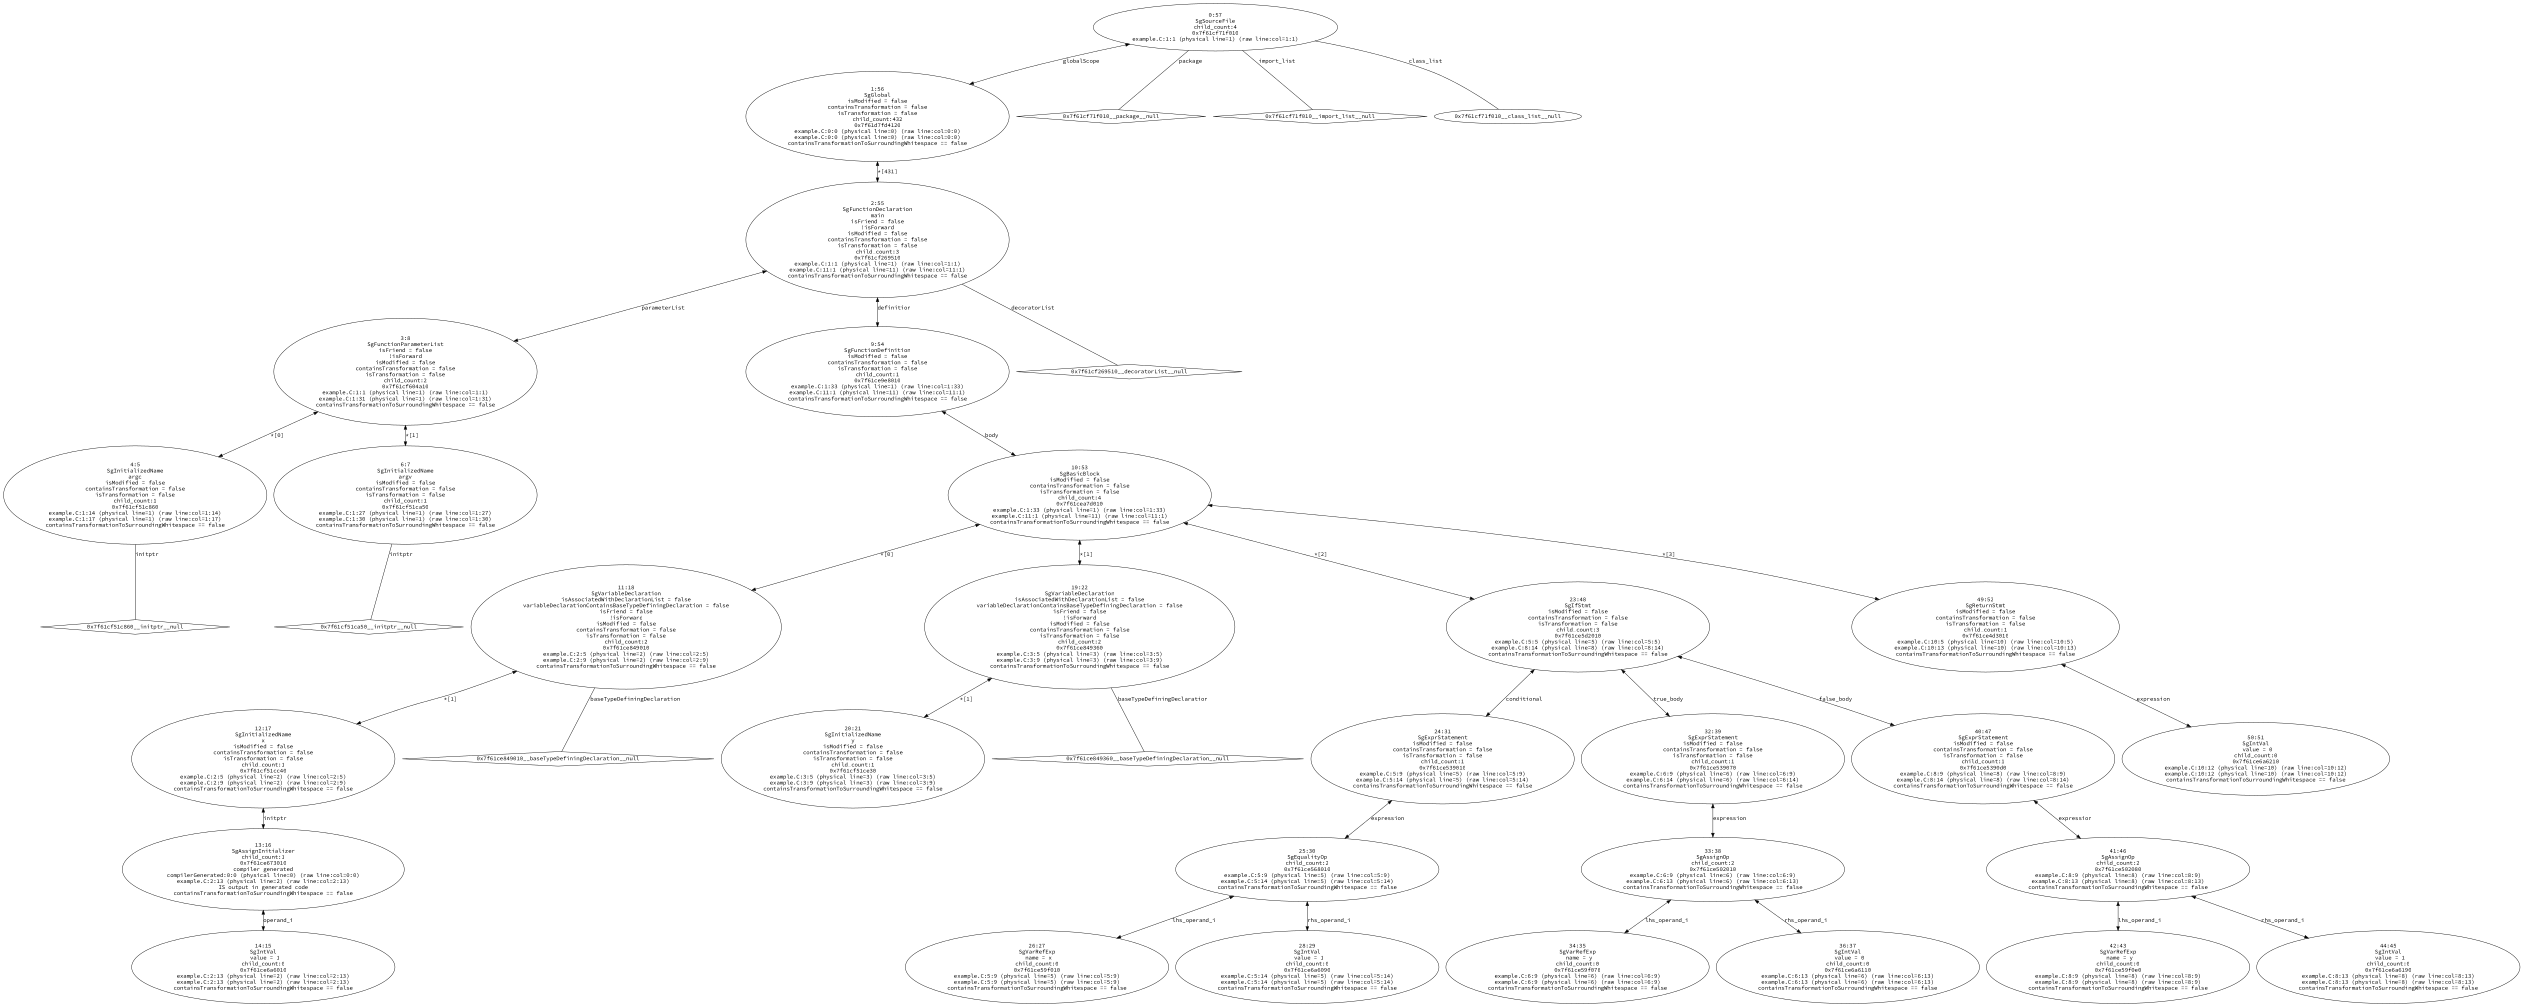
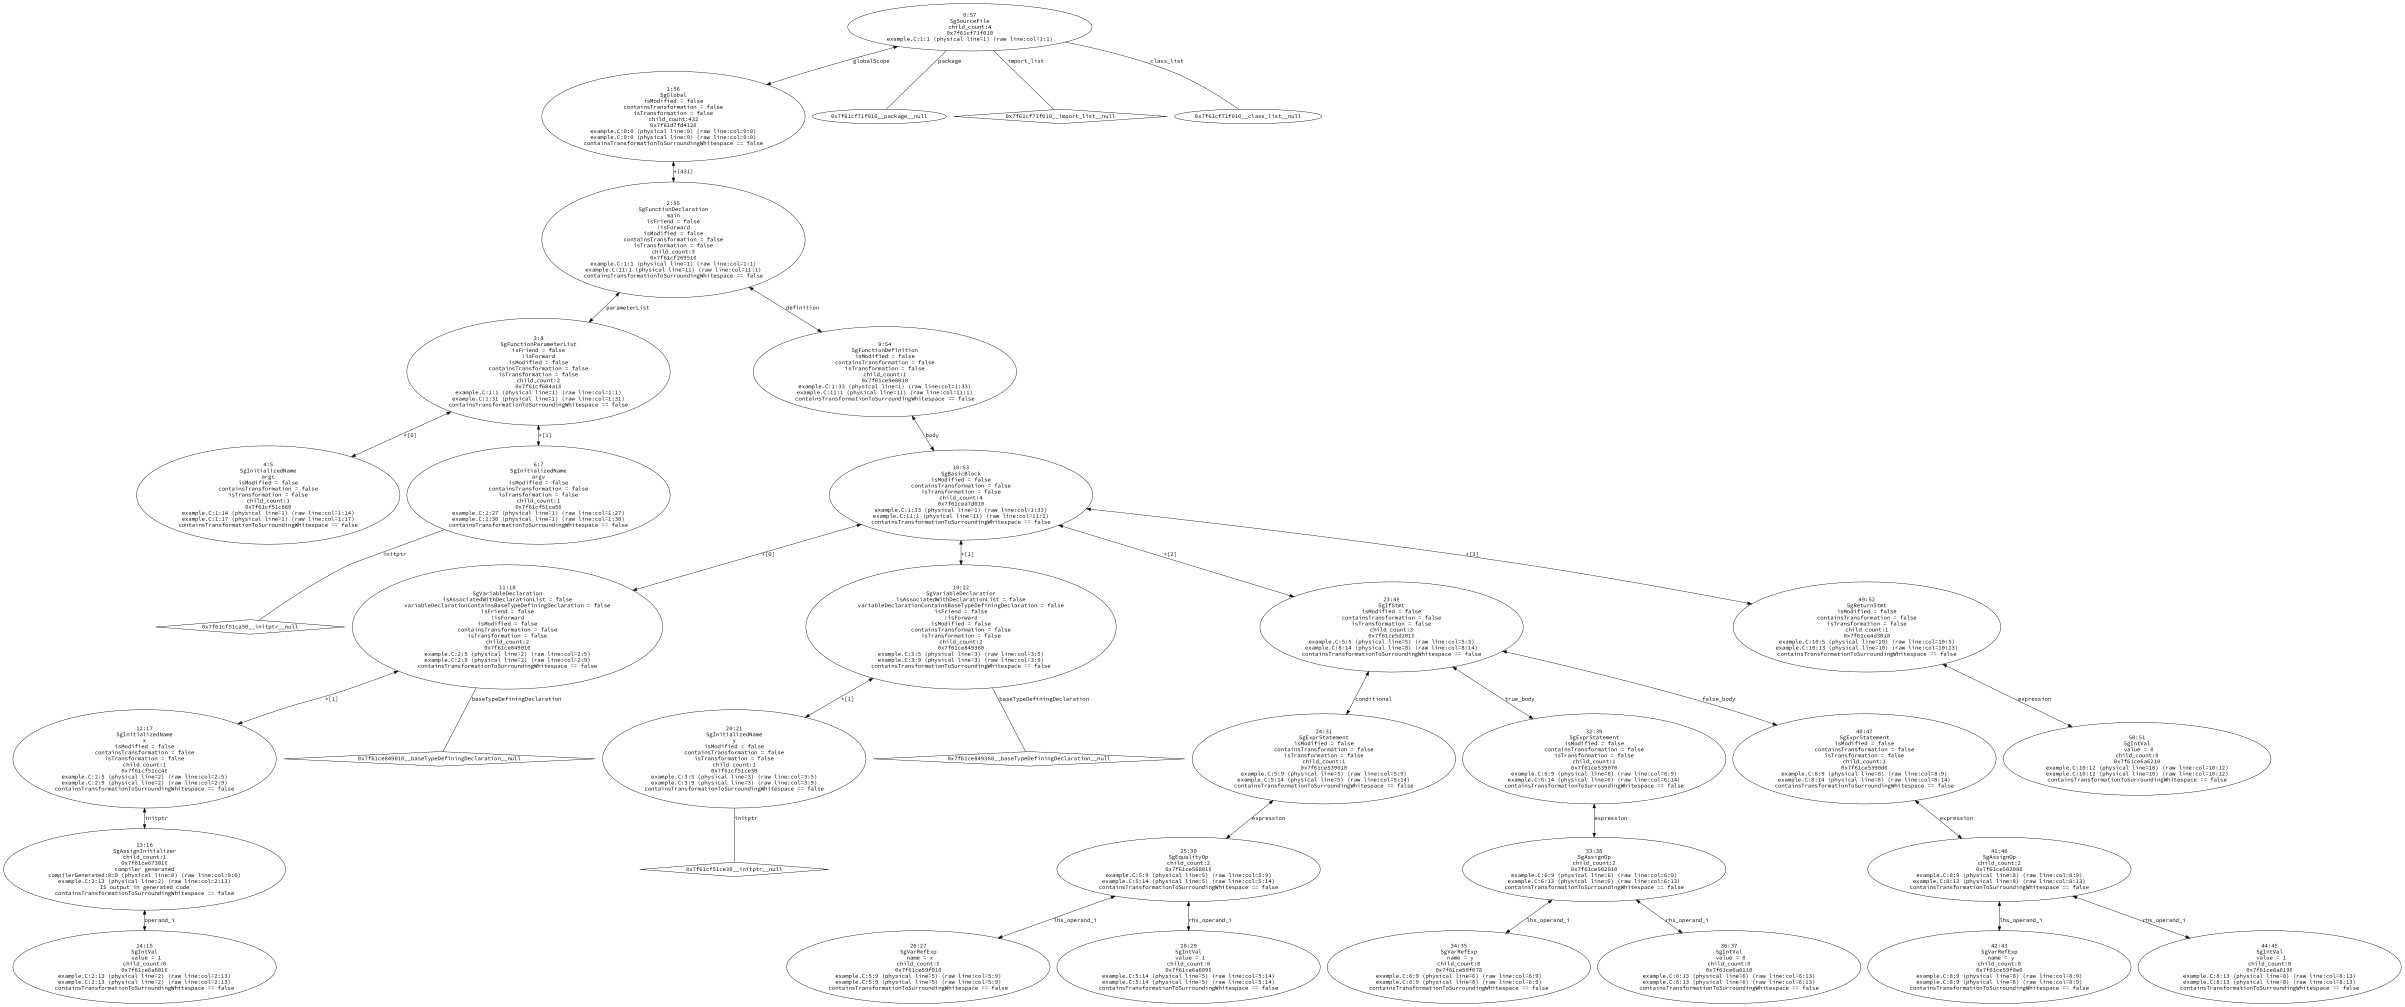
node "0x7f61cf71f010__package__null": shape diamond -> ellipse
node "0x7f61cf269510__decoratorList__null": removed
node "0x7f61cf51c860__initptr__null": removed
node "0x7f61cf51ce30__initptr__null": added
